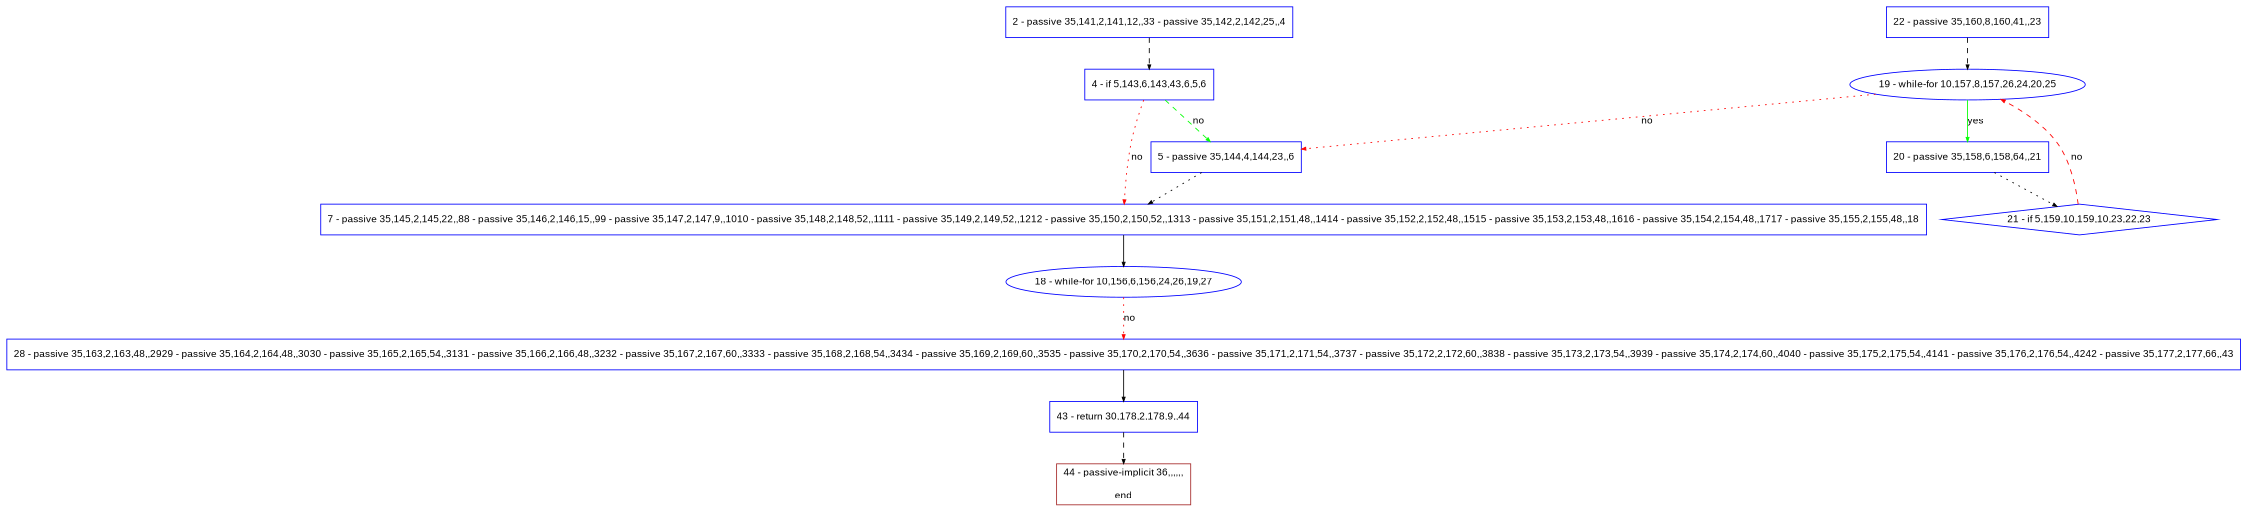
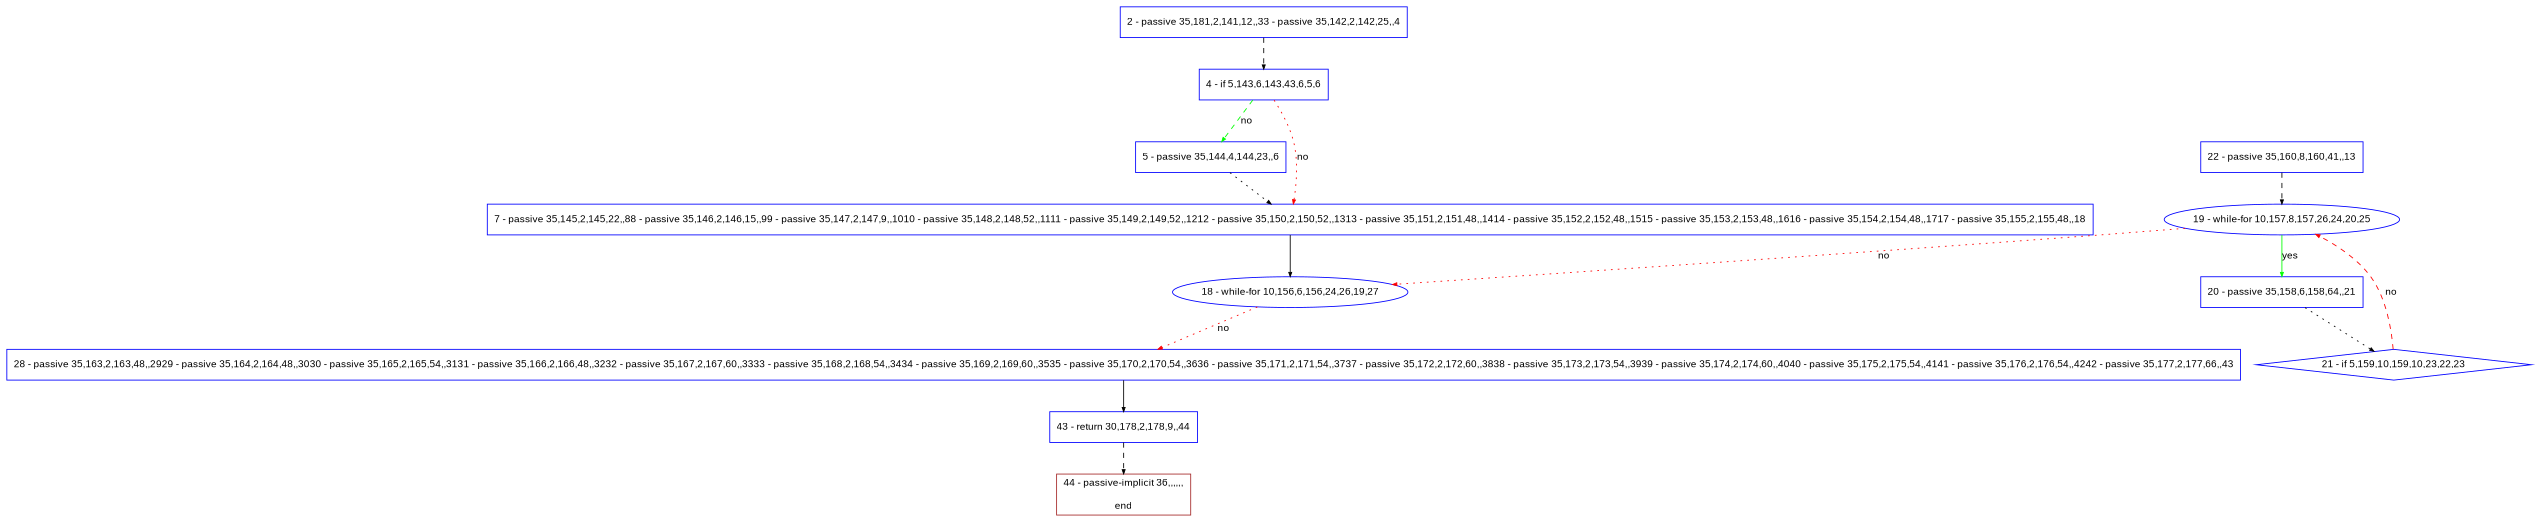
node "2 - passive 35,141,2,141,12,,33 - passive 35,142,2,142,25,,4": label "2 - passive 35,141,2,141,12,,33 - passive 35,142,2,142,25,,4" -> "2 - passive 35,181,2,141,12,,33 - passive 35,142,2,142,25,,4"
node "22 - passive 35,160,8,160,41,,23": label "22 - passive 35,160,8,160,41,,23" -> "22 - passive 35,160,8,160,41,,13"
edge "19 - while-for 10,157,8,157,26,24,20,25" -> "5 - passive 35,144,4,144,23,,6": now "19 - while-for 10,157,8,157,26,24,20,25" -> "18 - while-for 10,156,6,156,24,26,19,27"
